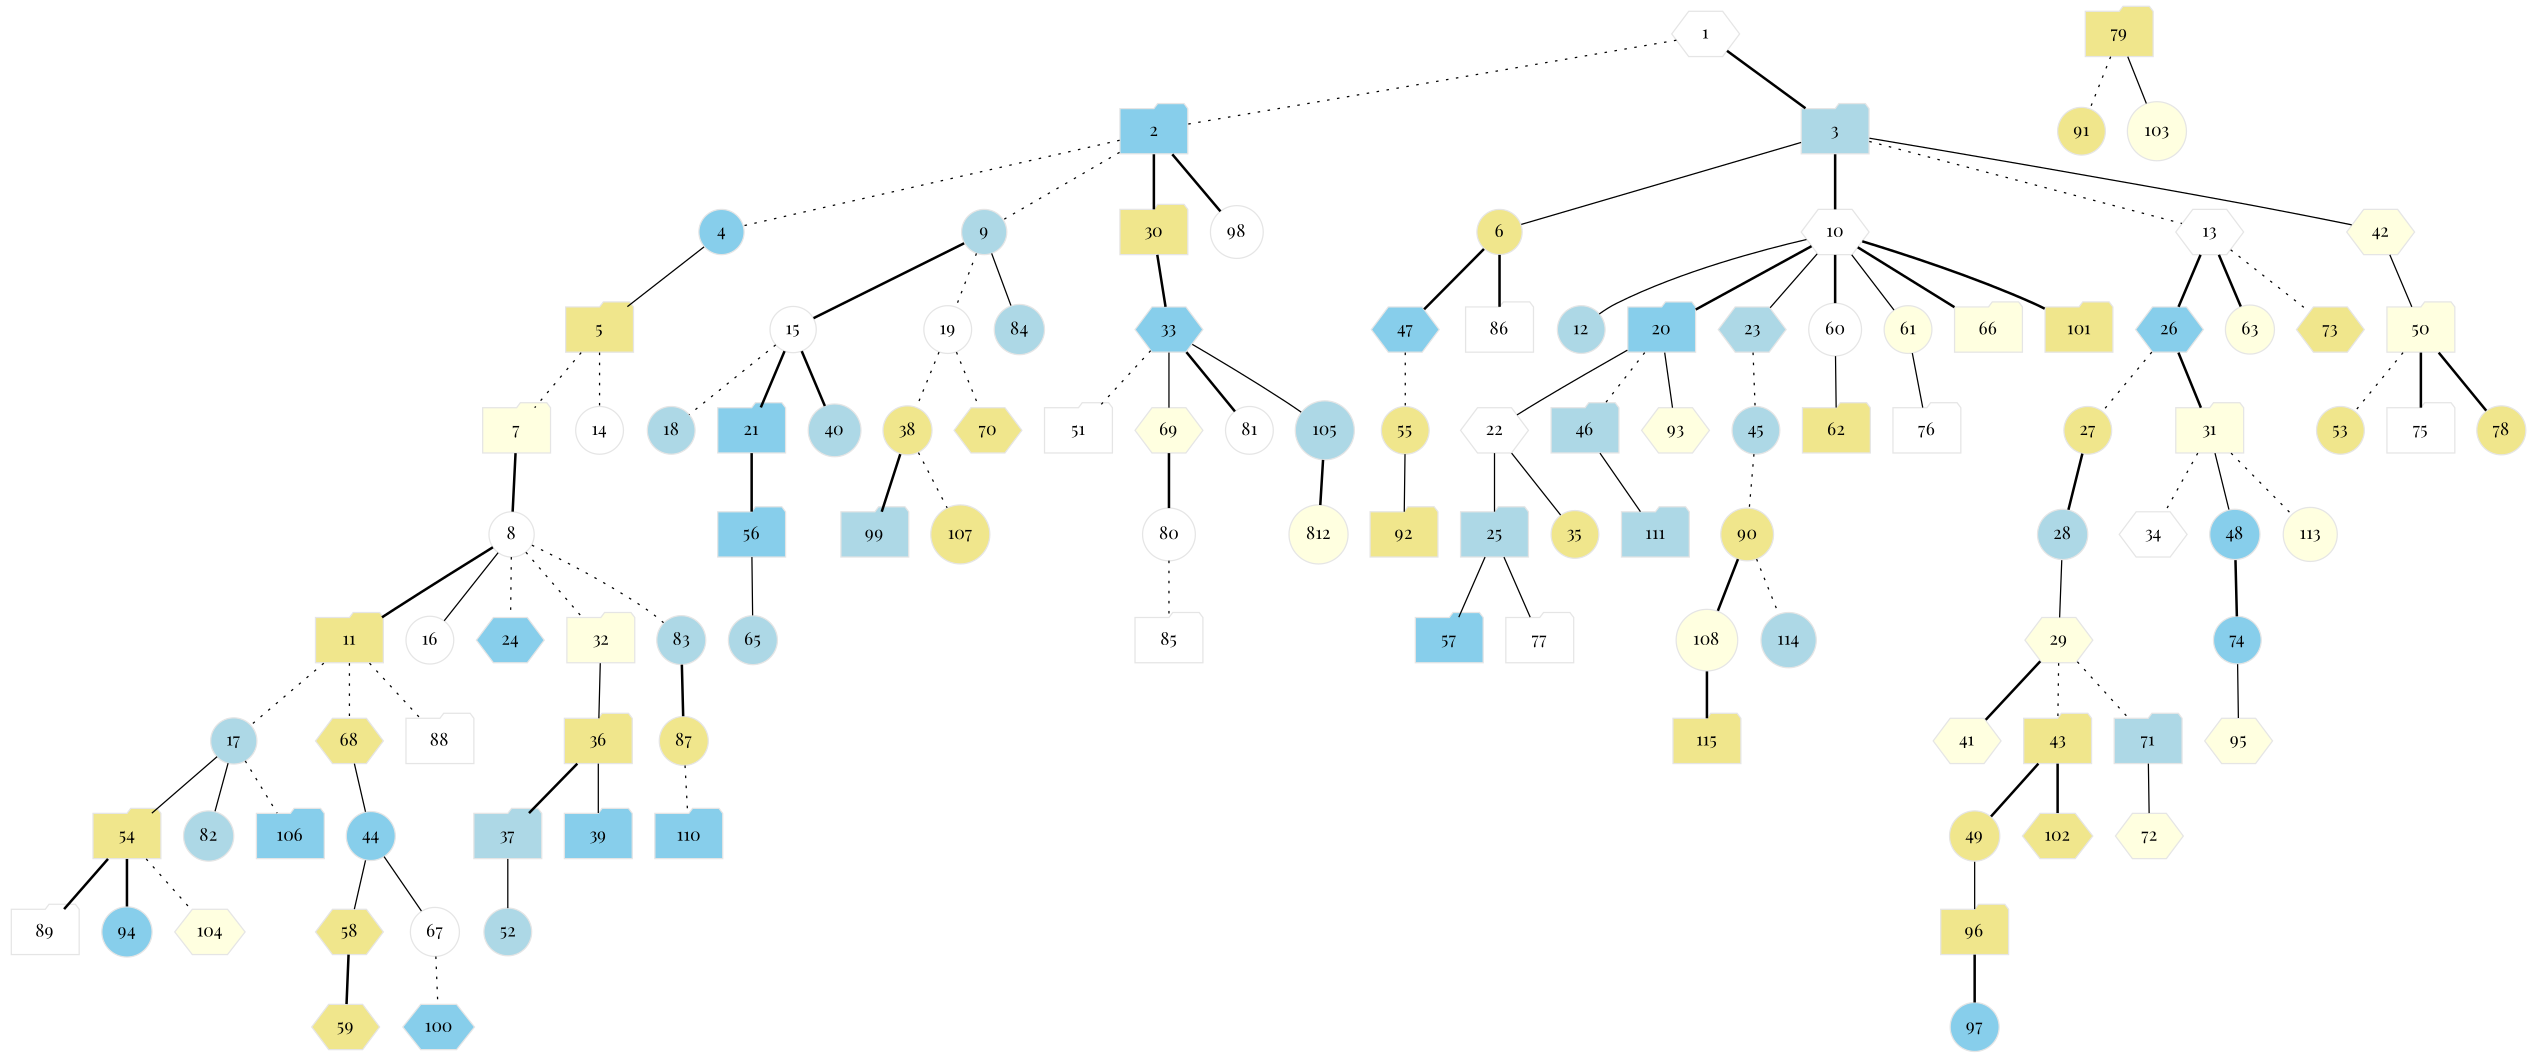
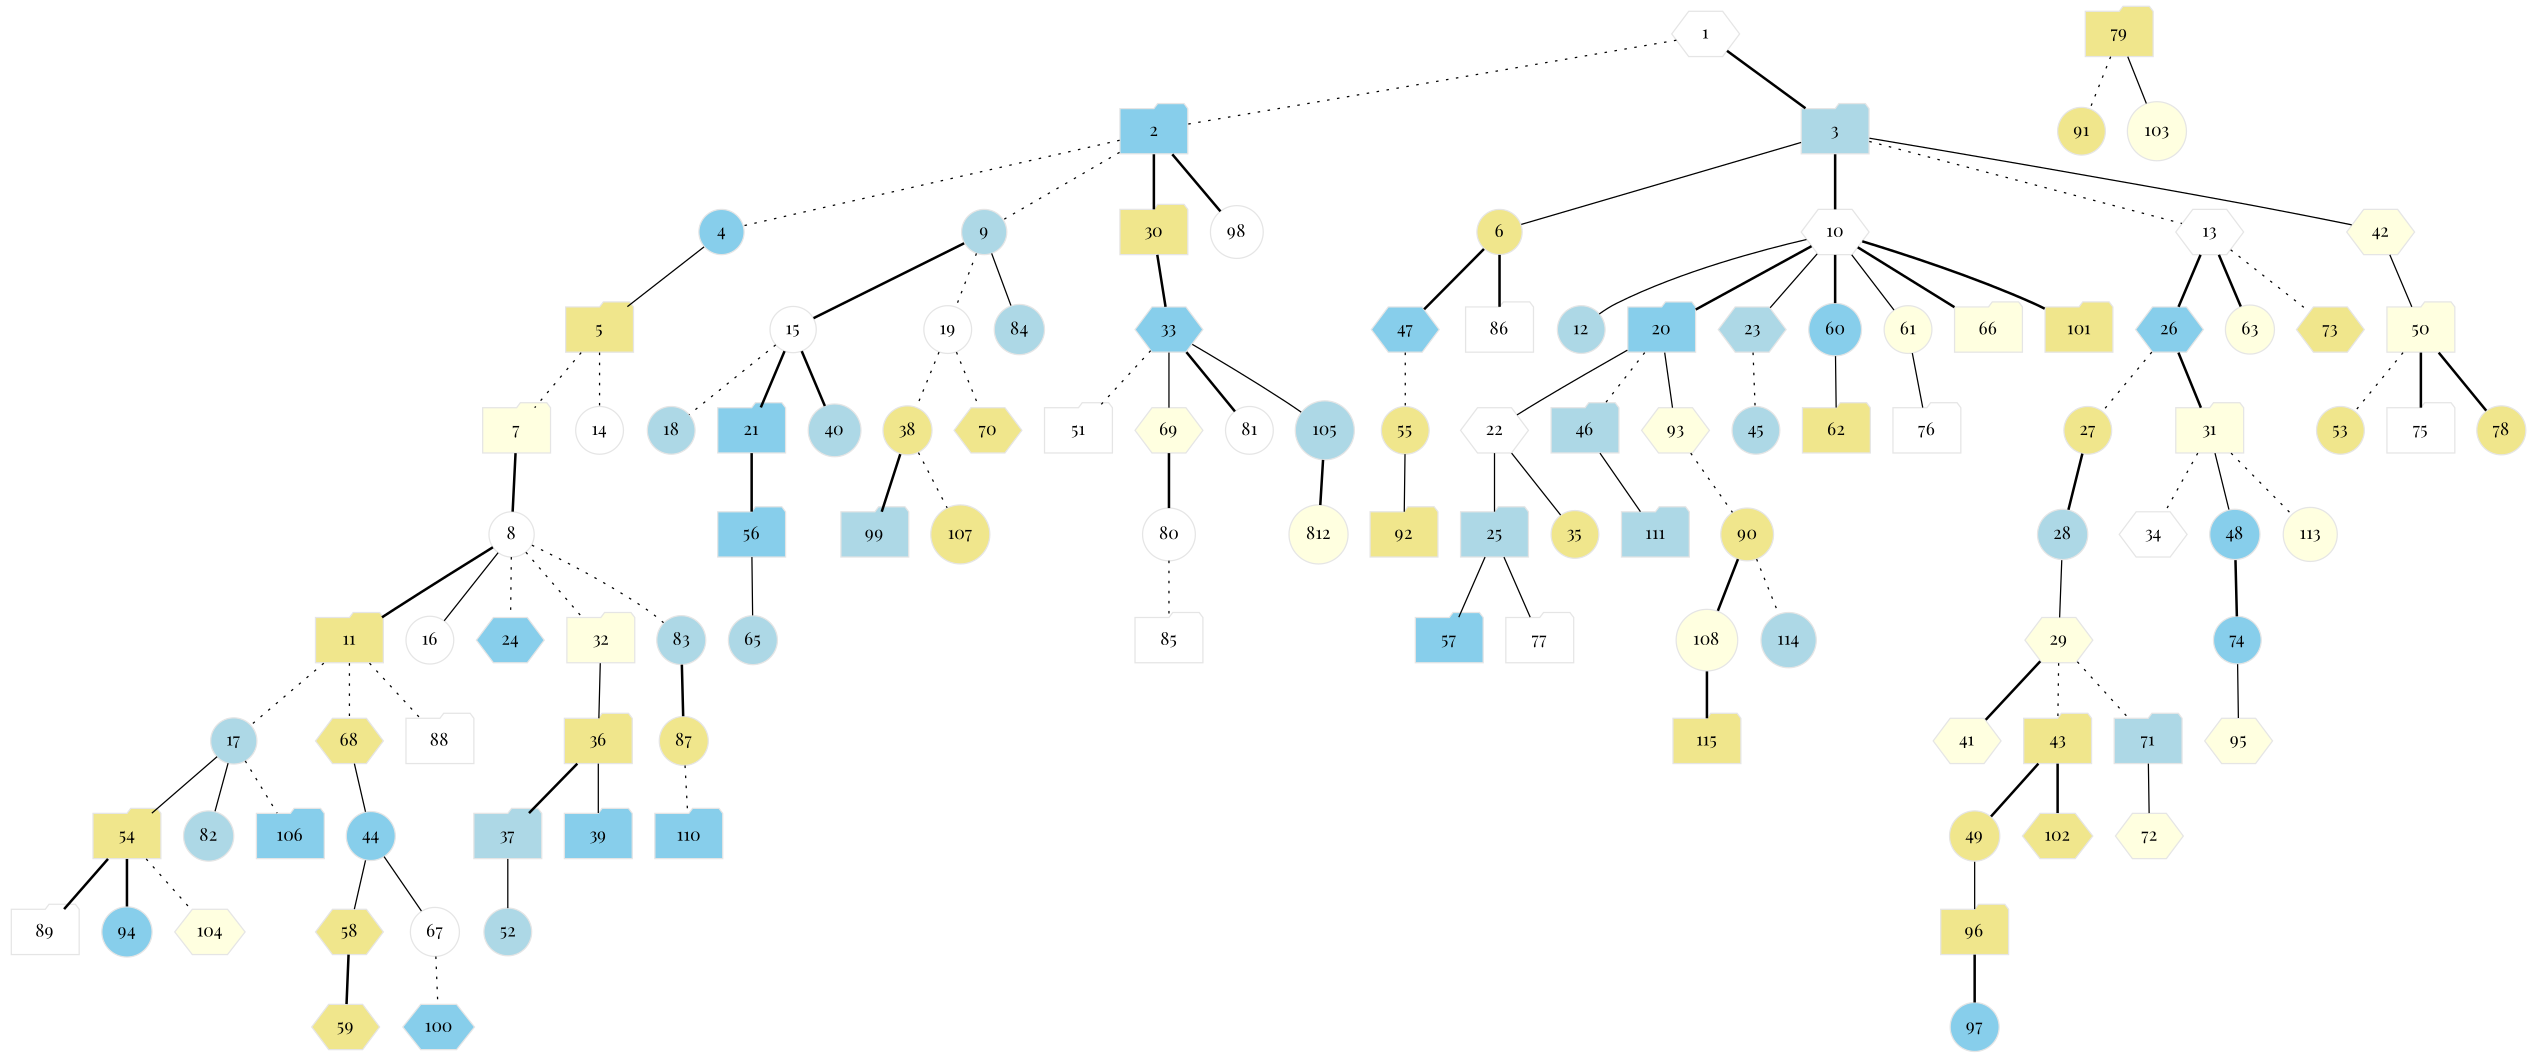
node "60": fillcolor white -> skyblue
edge "45" -- "90": now "93" -- "90"
